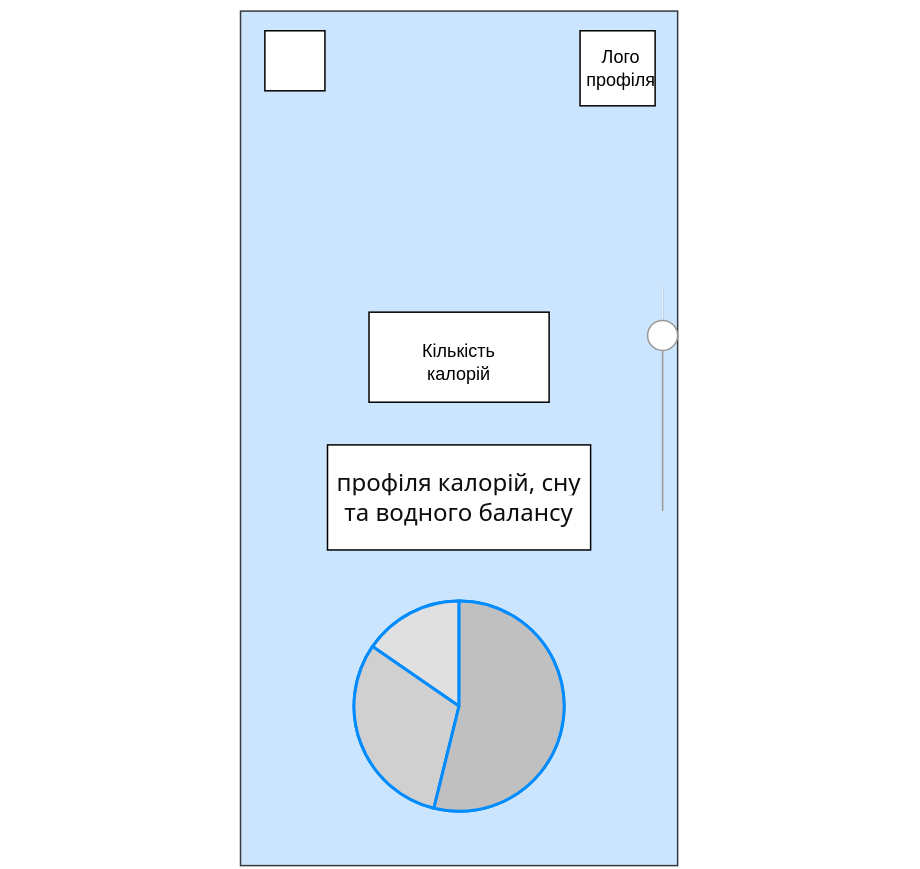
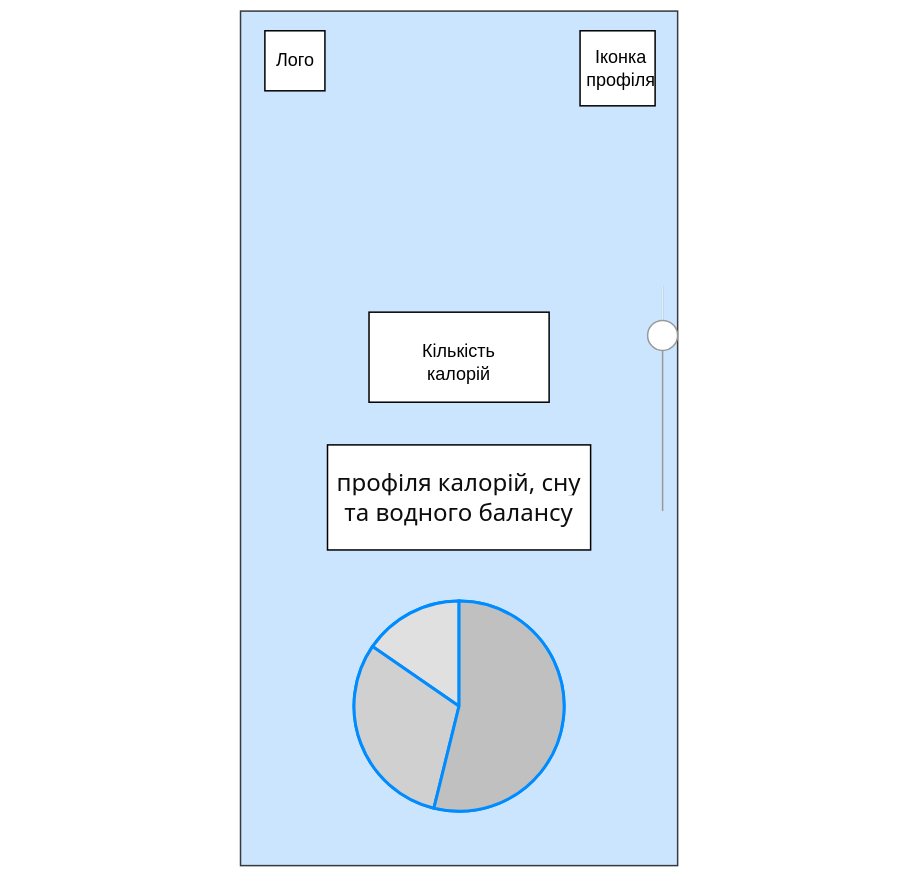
node "Лого": added
node "Лого профіля": label "Лого профіля" -> "Іконка профіля"
